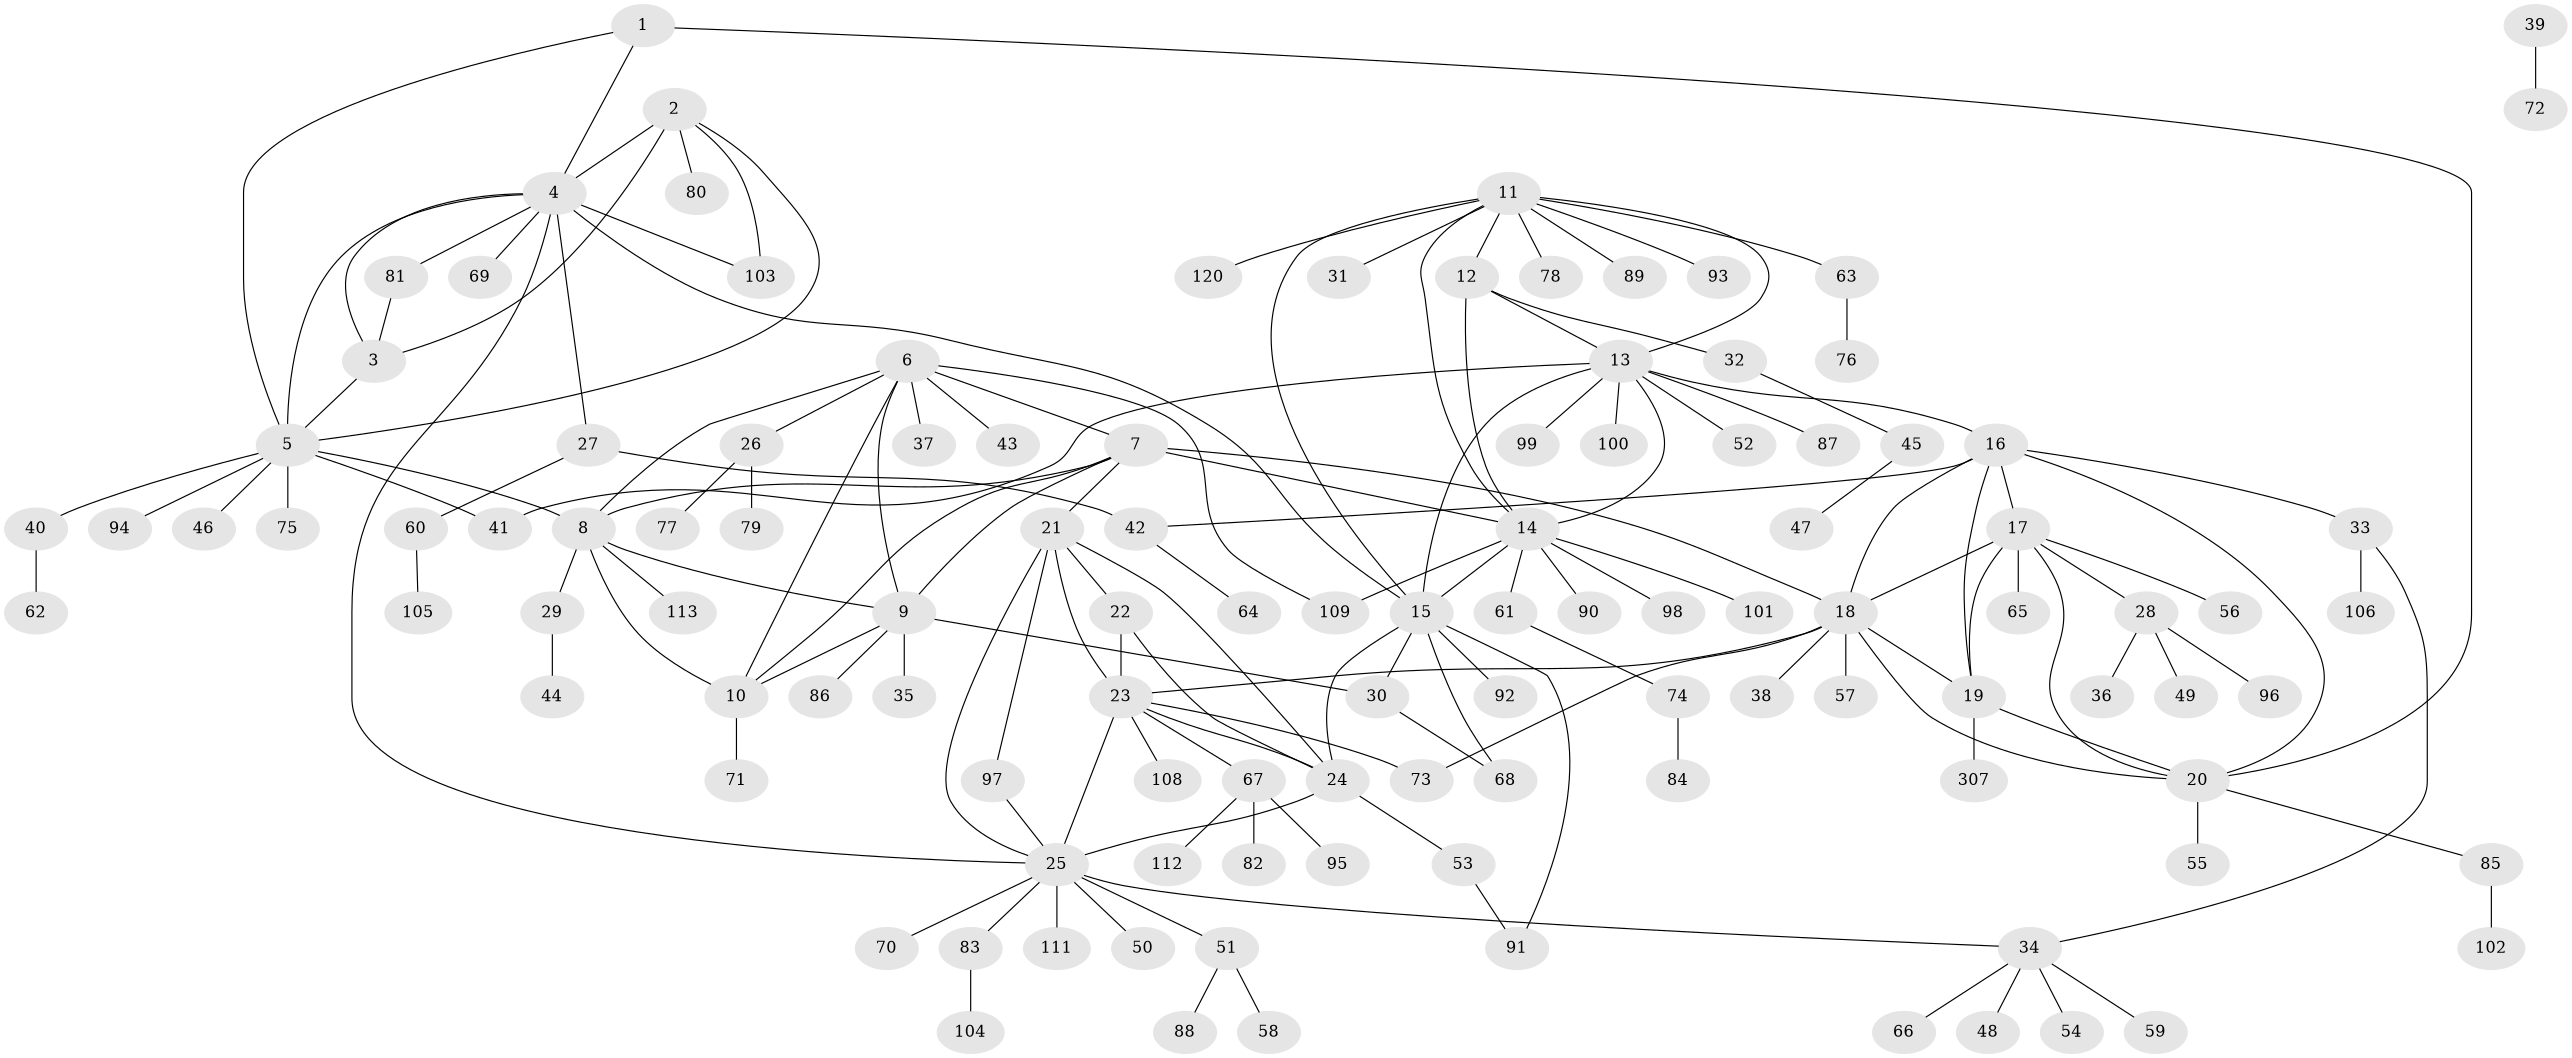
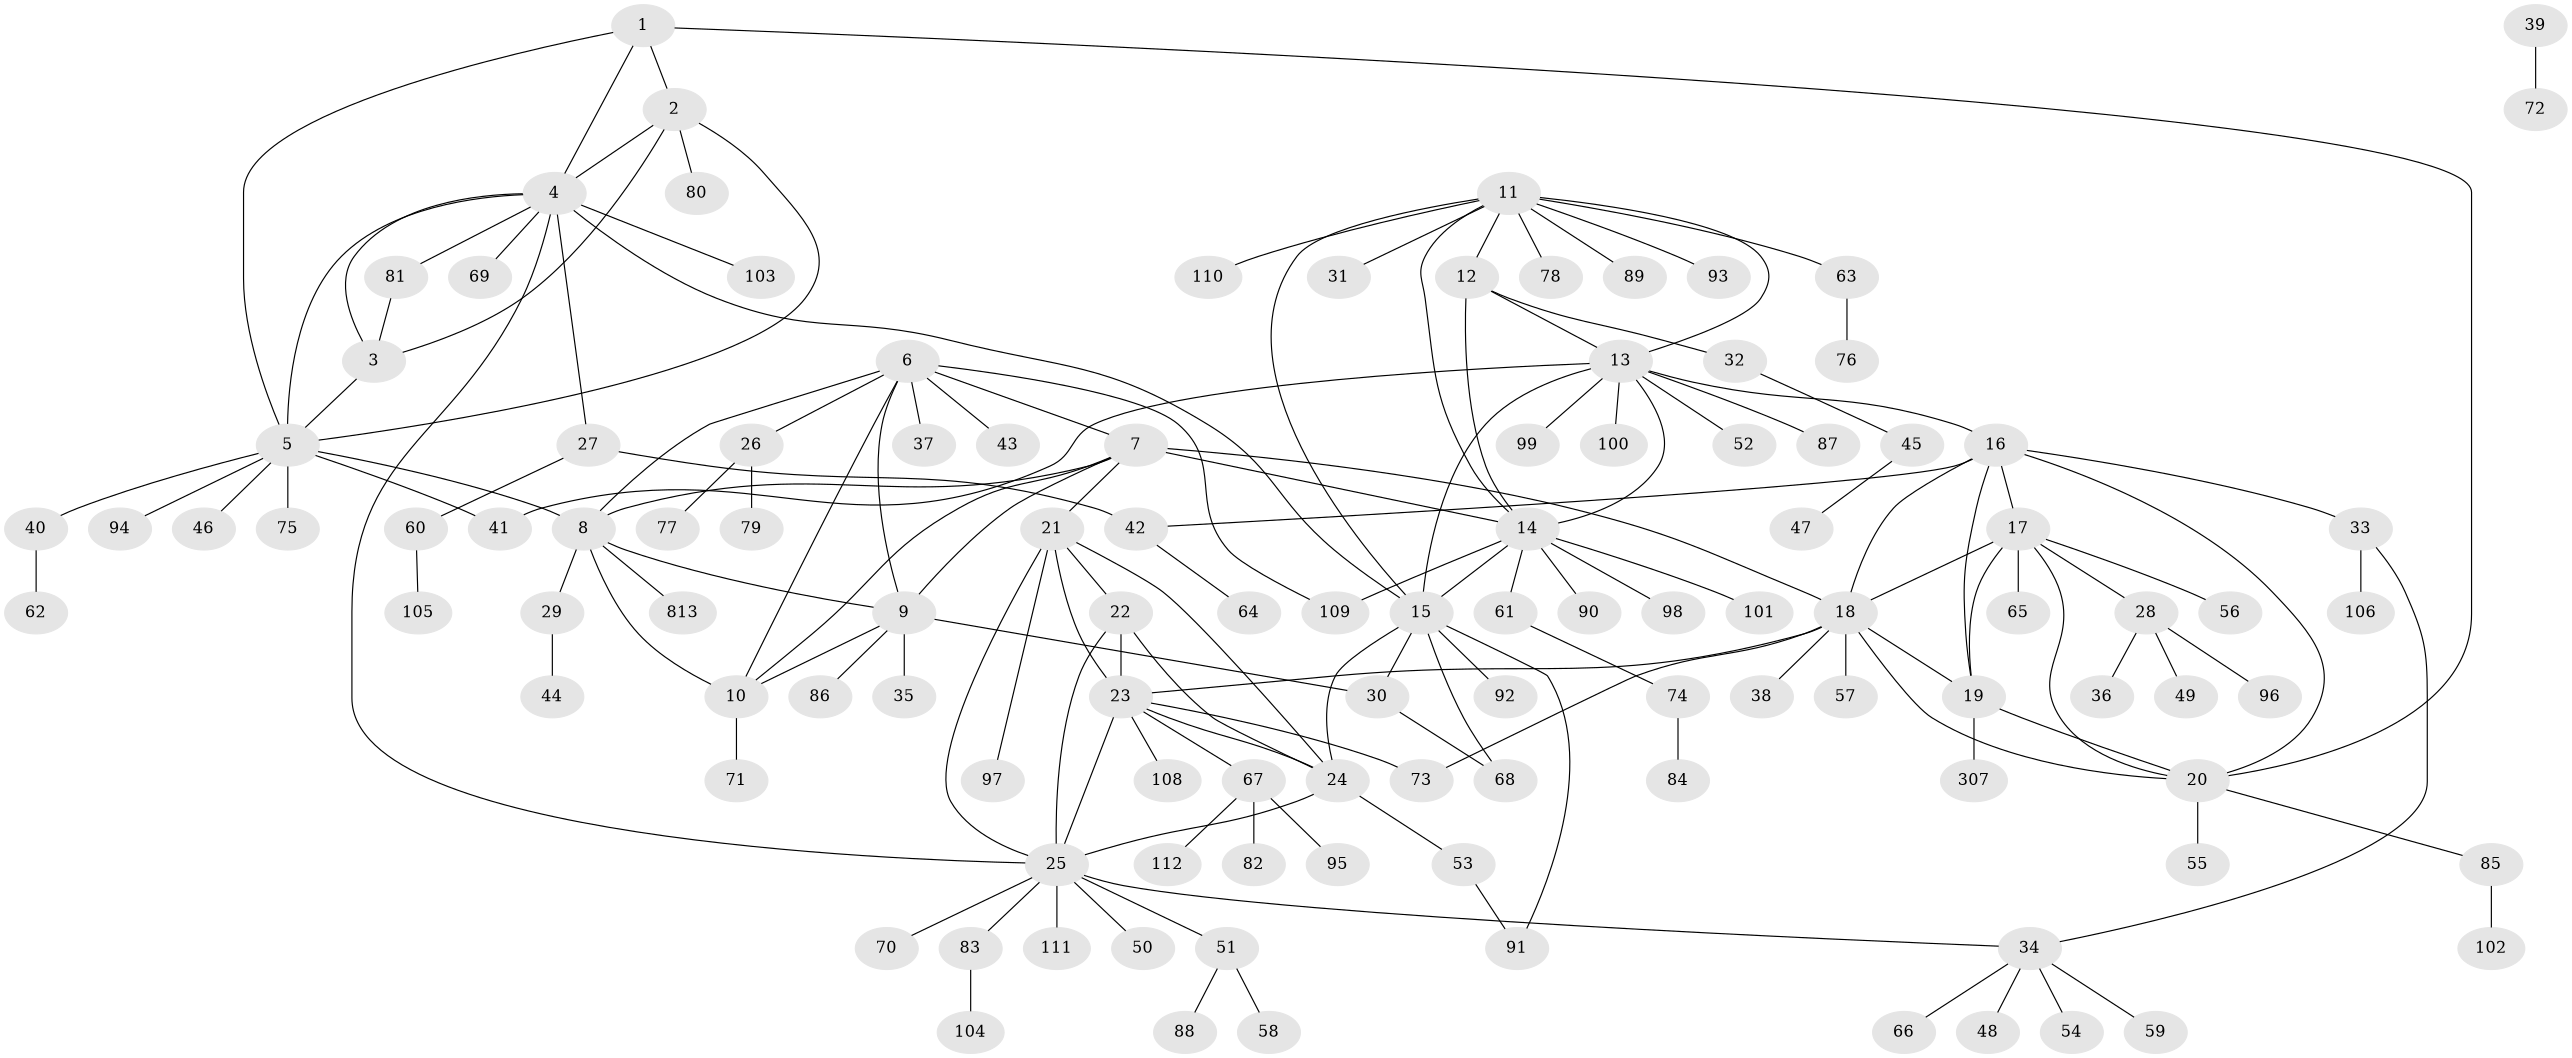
edge "2" -- "103": now "2" -- "1"
node "120": label "120" -> "110"
node "113": label "113" -> "813"
edge "97" -- "25": now "22" -- "25"
